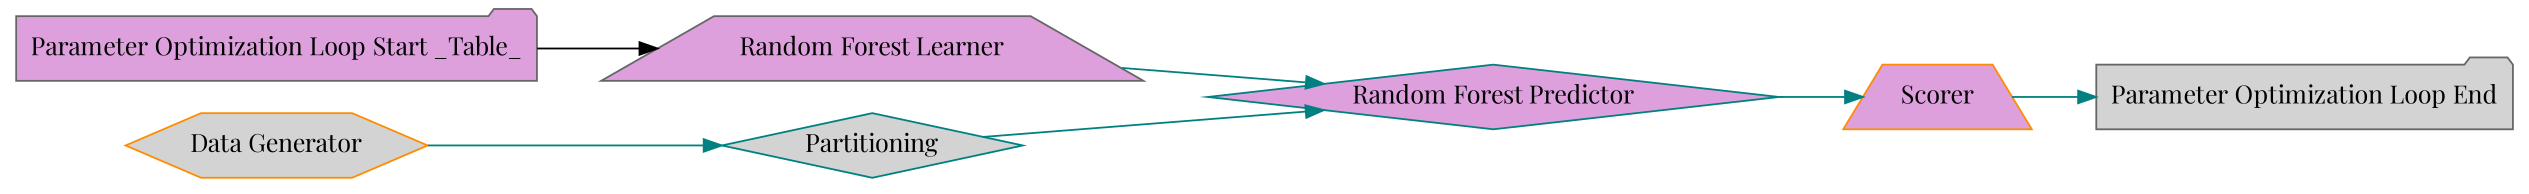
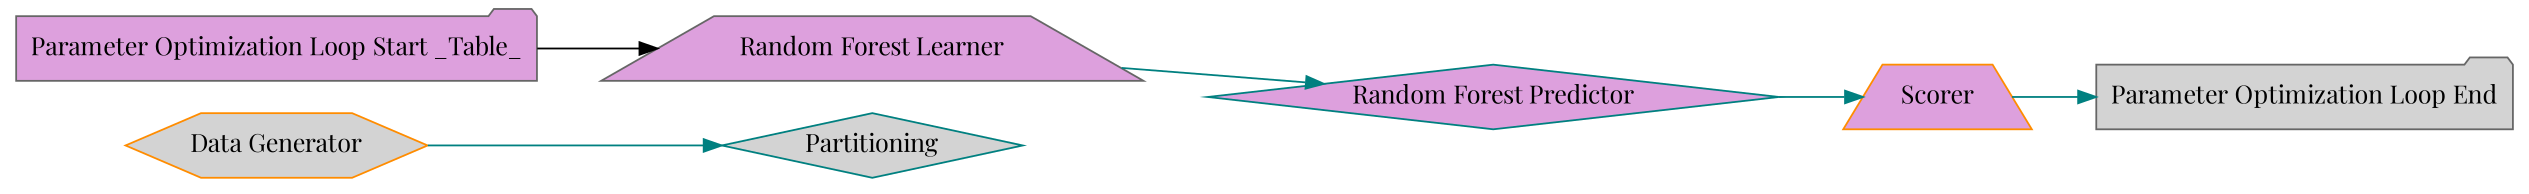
edge "Partitioning" -> "Random Forest Predictor": removed
